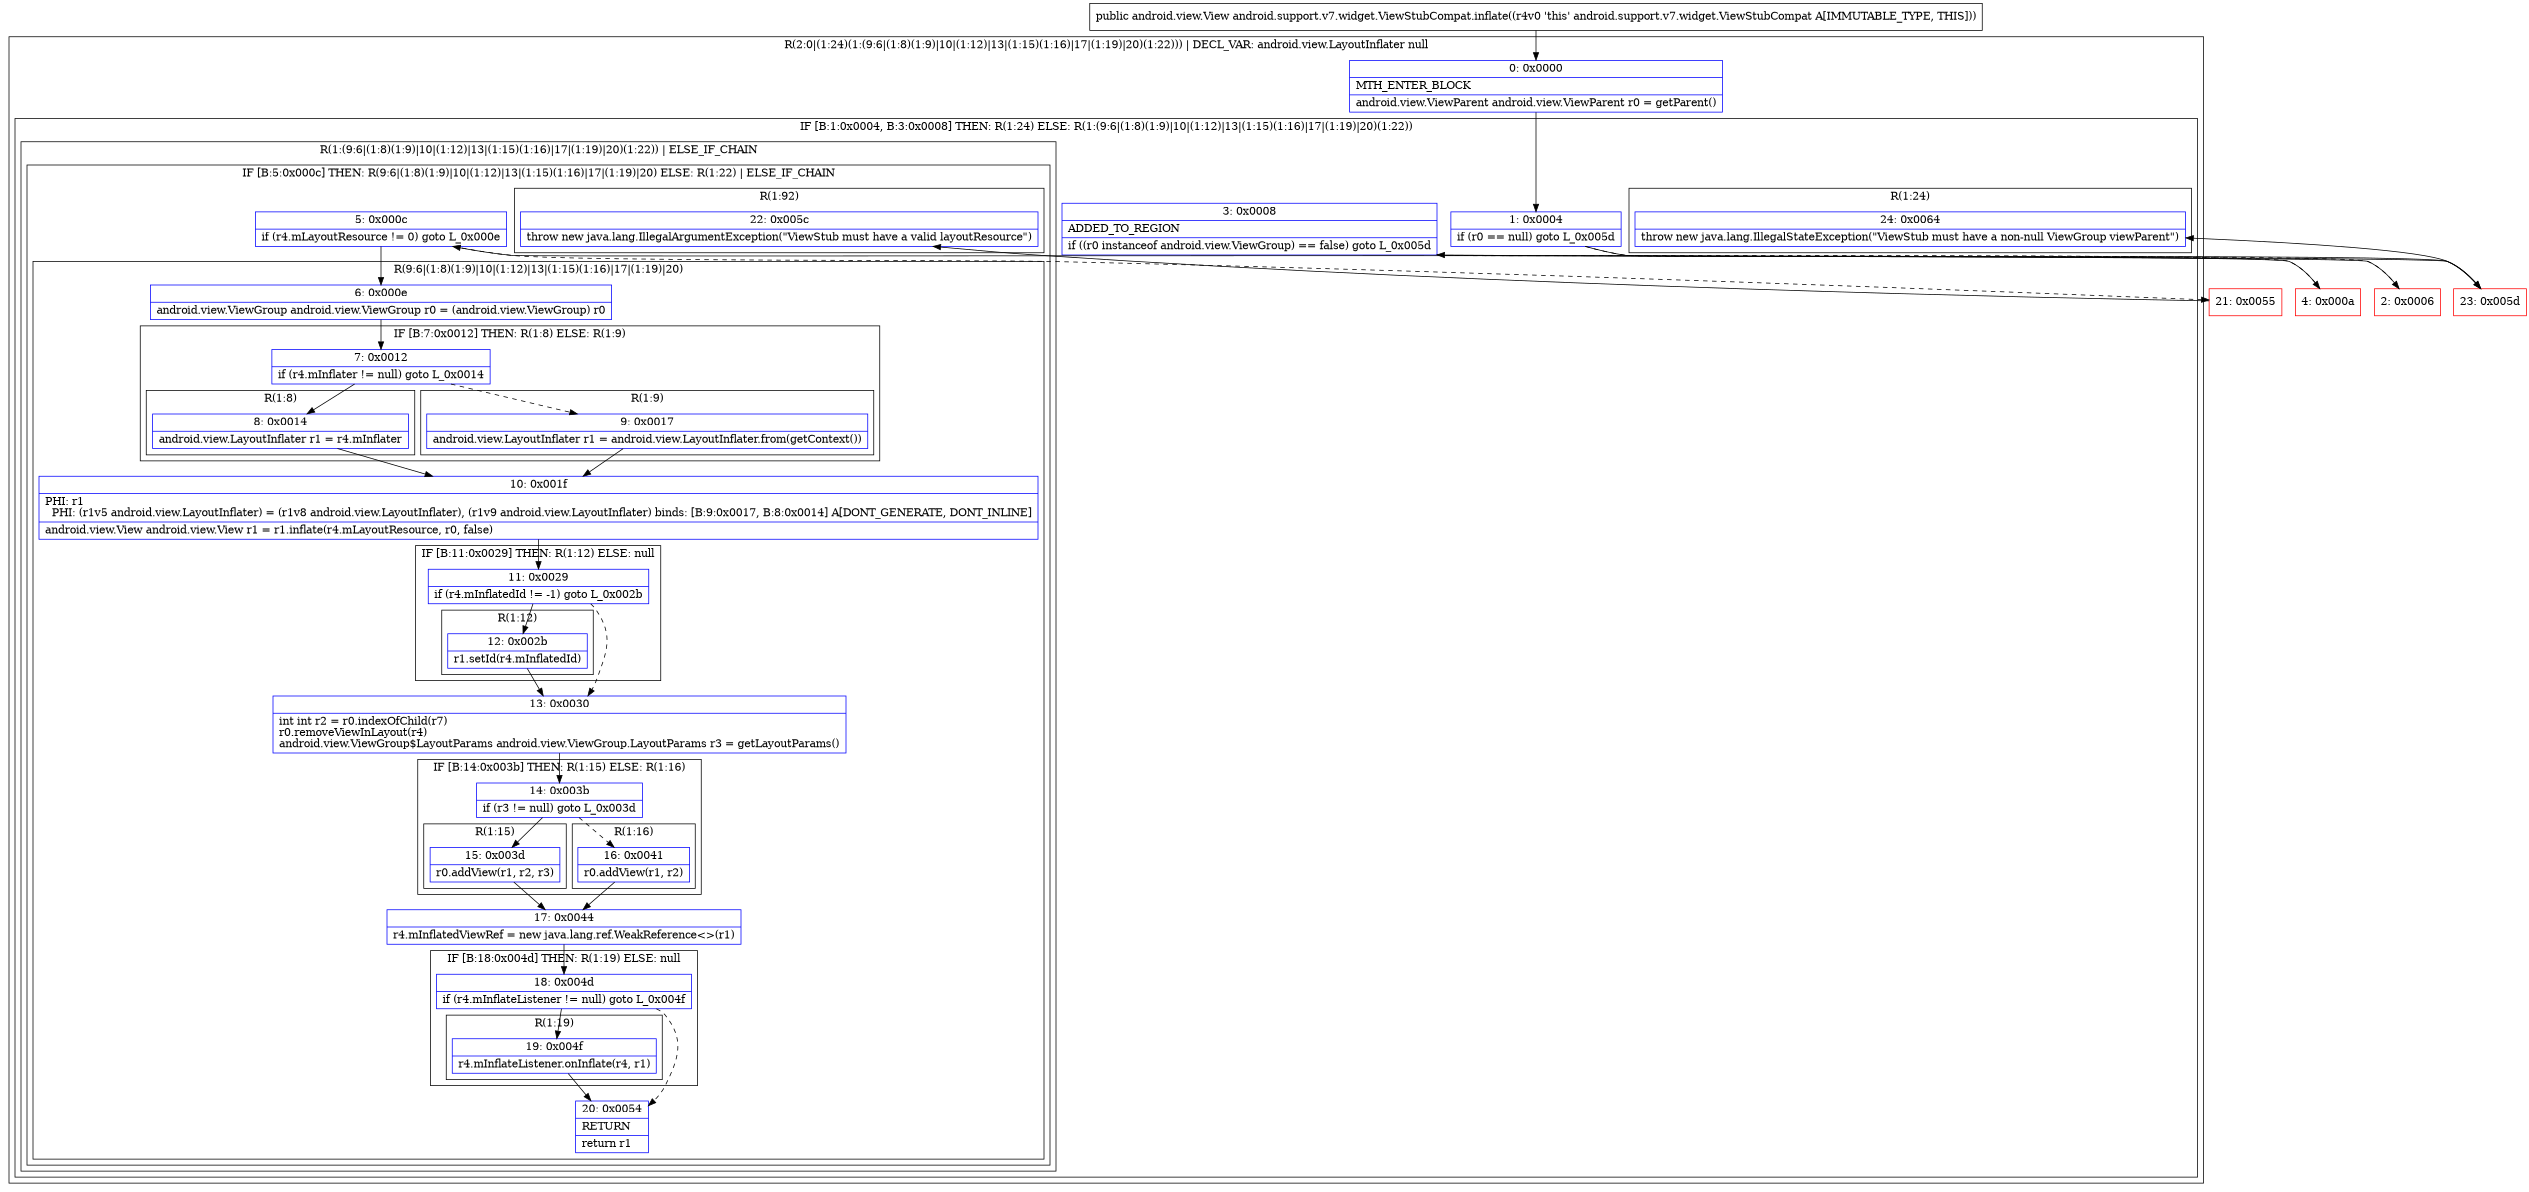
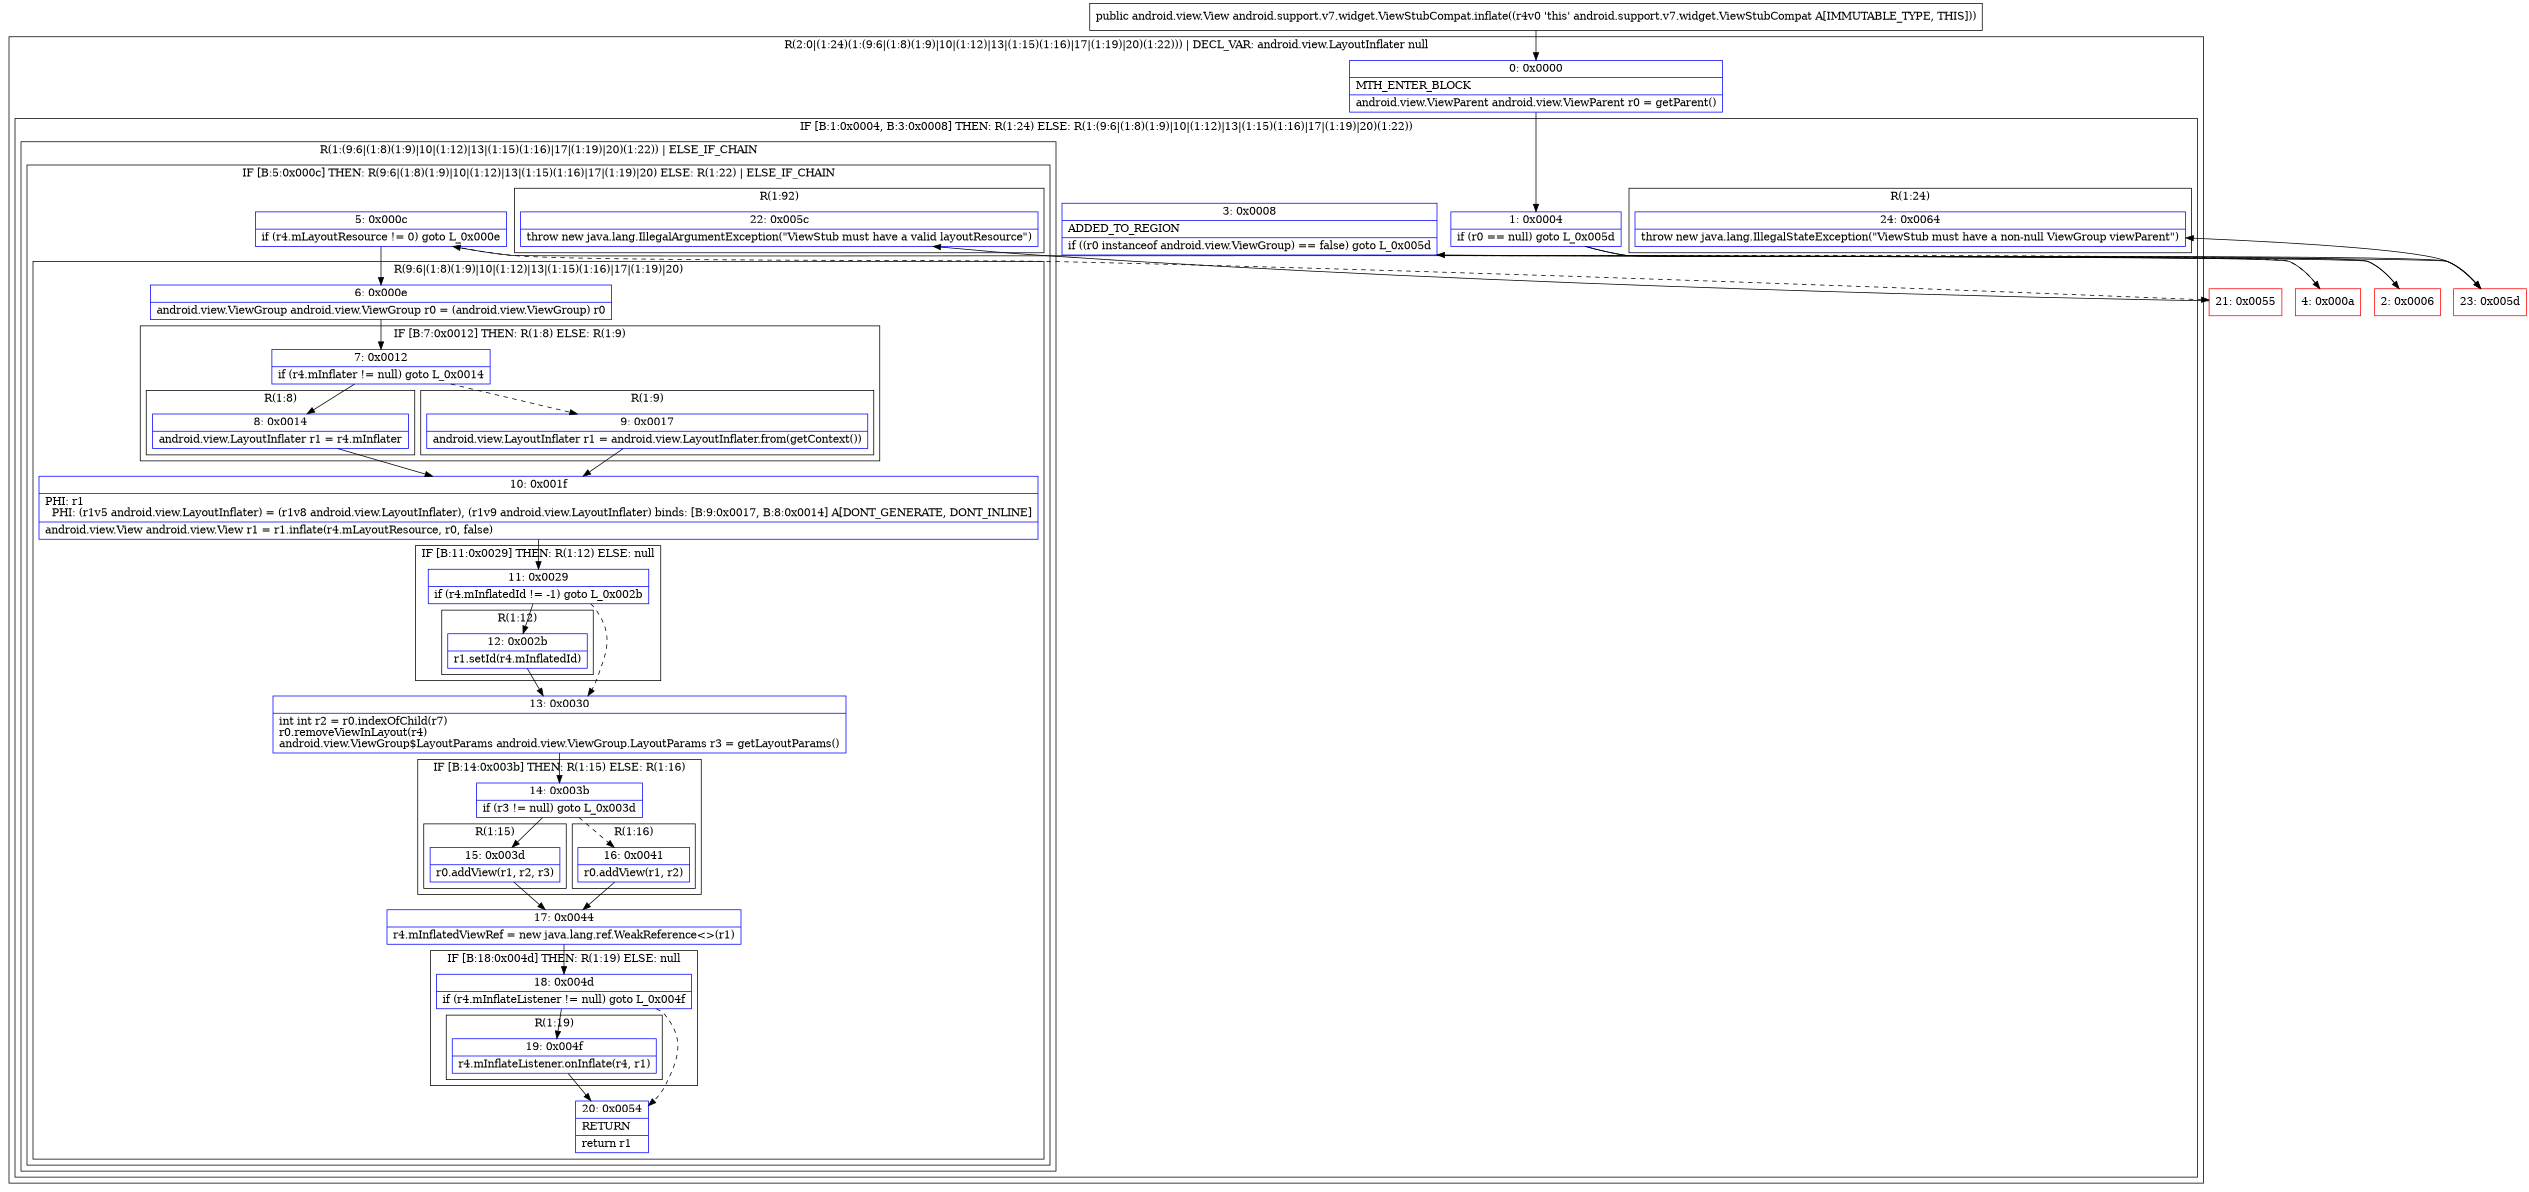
edge "1: 0x0004" -> "2: 0x0006": style dashed -> solid
